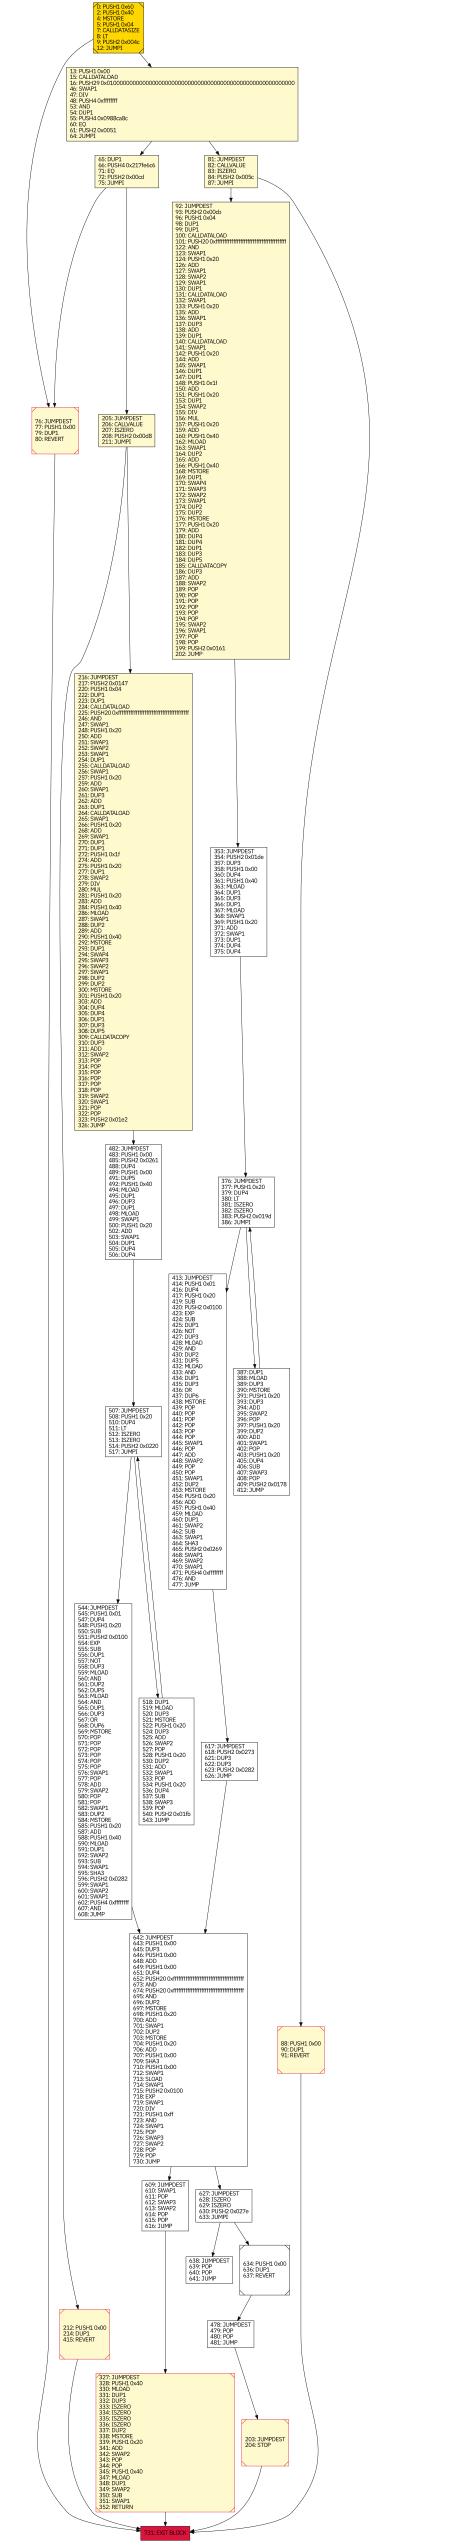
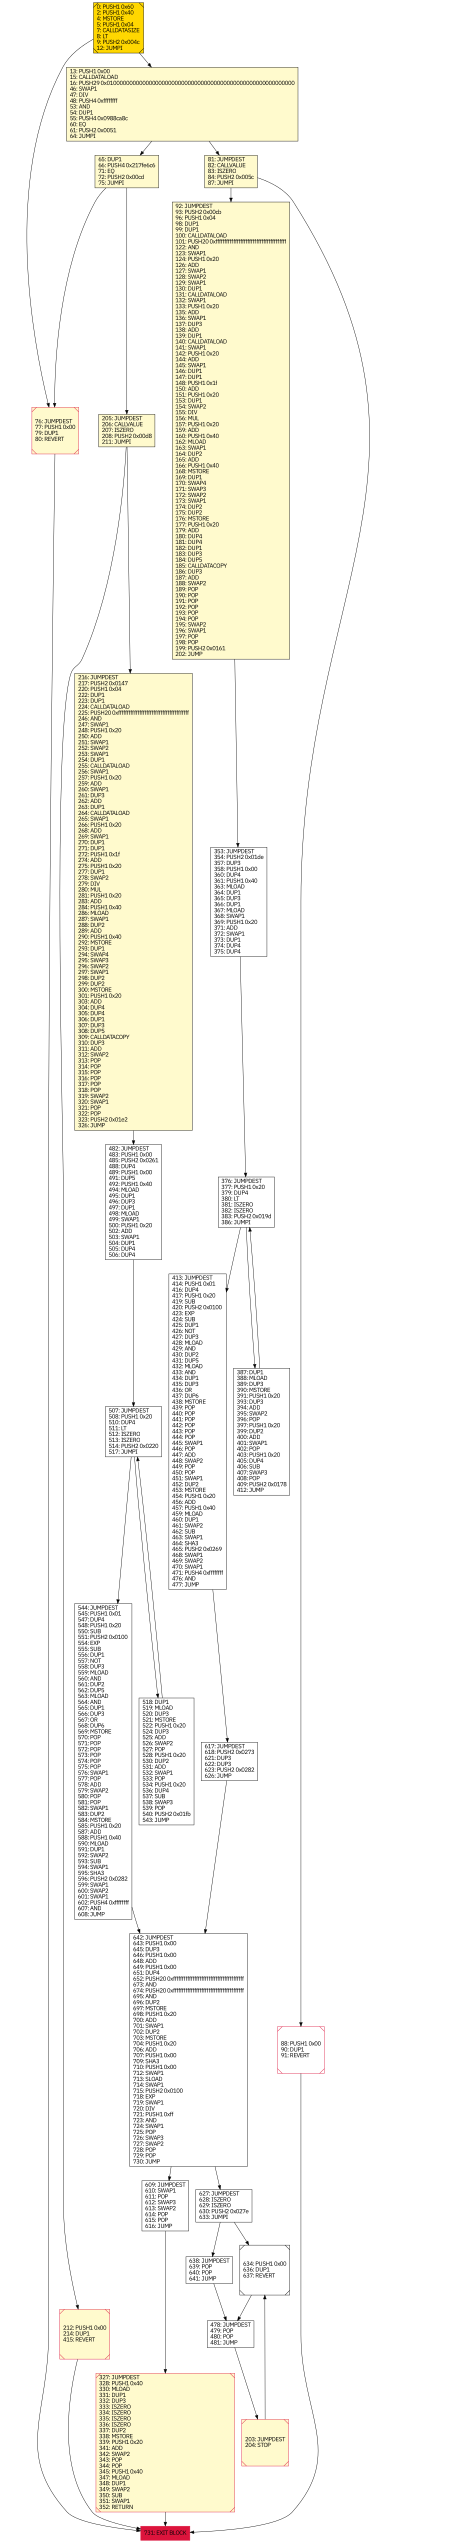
node "88: PUSH1 0x00 90: DUP1 91: REVERT": fillcolor lemonchiffon -> white
edge "638: JUMPDEST 639: POP 640: POP 641: JUMP" -> "478: JUMPDEST 479: POP 480: POP 481: JUMP": added
edge "203: JUMPDEST 204: STOP" -> "731: EXIT BLOCK": now "203: JUMPDEST 204: STOP" -> "634: PUSH1 0x00 636: DUP1 637: REVERT"
node "731: EXIT BLOCK": color black -> crimson
